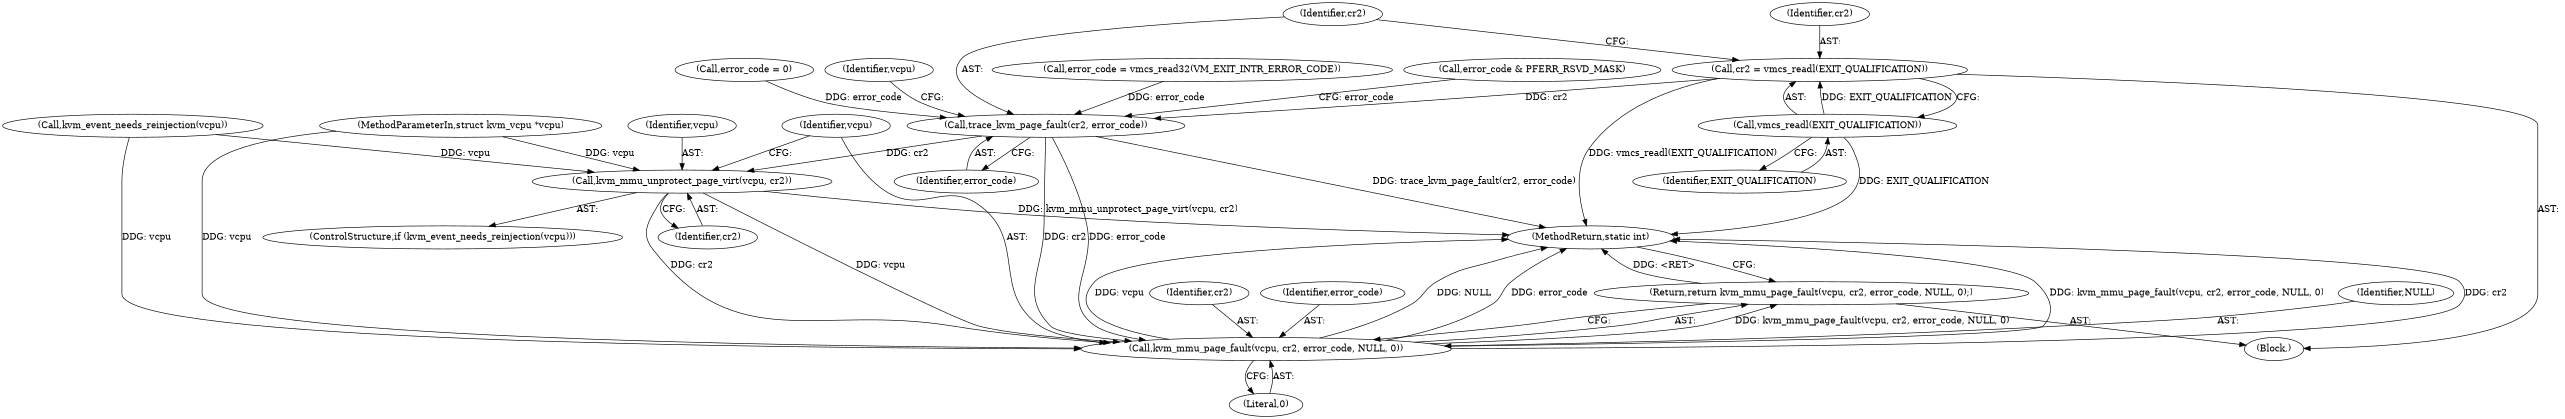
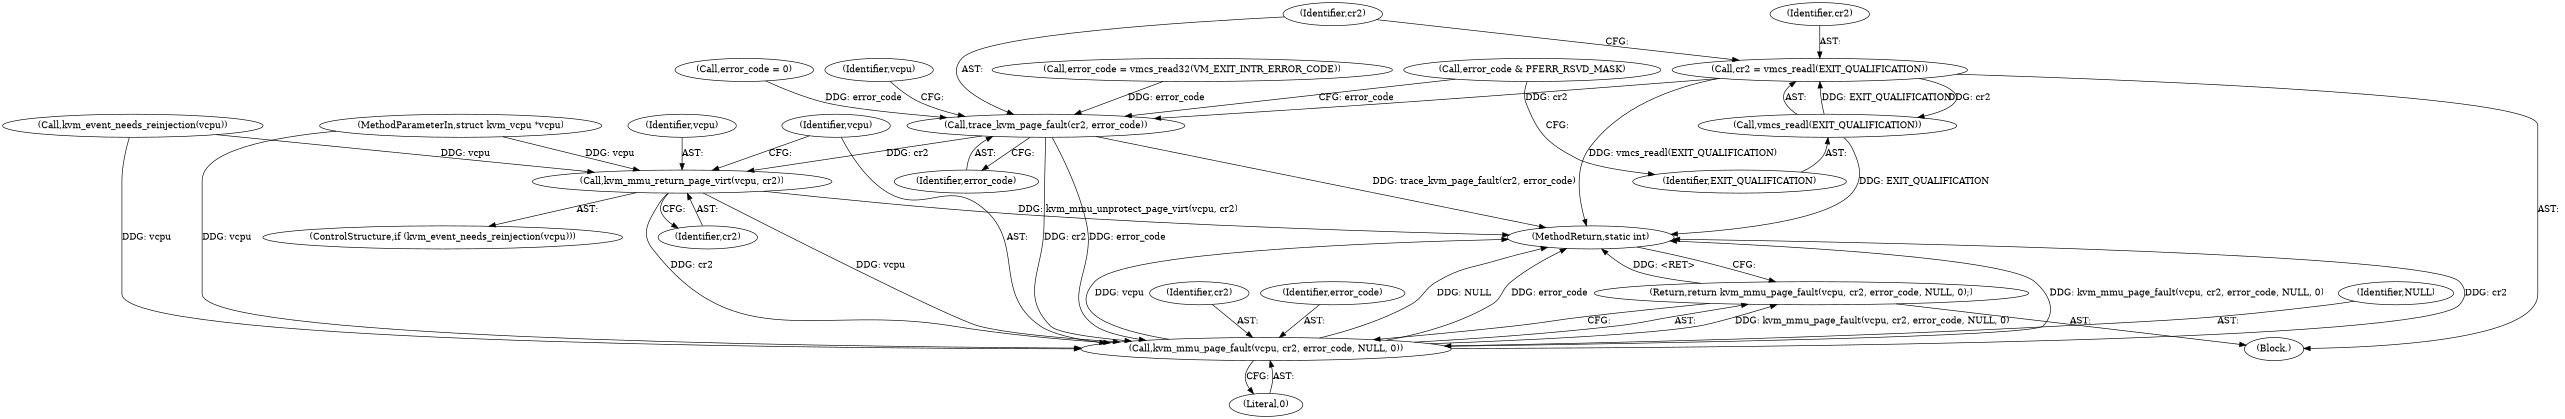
edge "(Call,cr2 = vmcs_readl(EXIT_QUALIFICATION))" -> "(Call,vmcs_readl(EXIT_QUALIFICATION))": label "CFG: " -> "DDG: cr2"
edge "(Call,vmcs_readl(EXIT_QUALIFICATION))" -> "(Identifier,EXIT_QUALIFICATION)": now "(Call,error_code & PFERR_RSVD_MASK)" -> "(Identifier,EXIT_QUALIFICATION)"
node "(Call,kvm_mmu_unprotect_page_virt(vcpu, cr2))": label "(Call,kvm_mmu_unprotect_page_virt(vcpu, cr2))" -> "(Call,kvm_mmu_return_page_virt(vcpu, cr2))"
